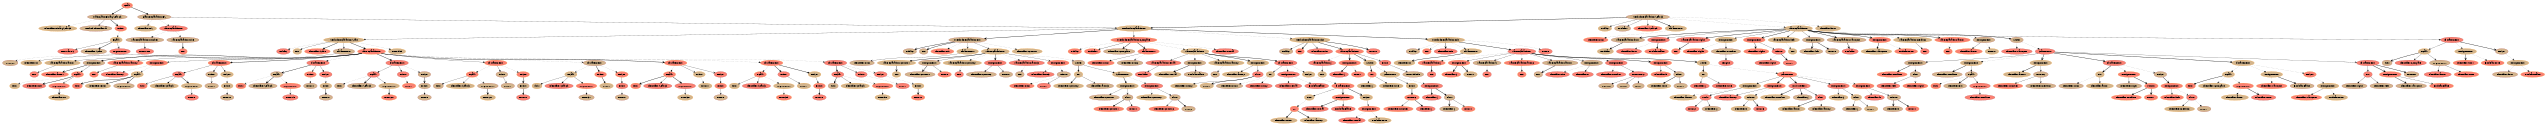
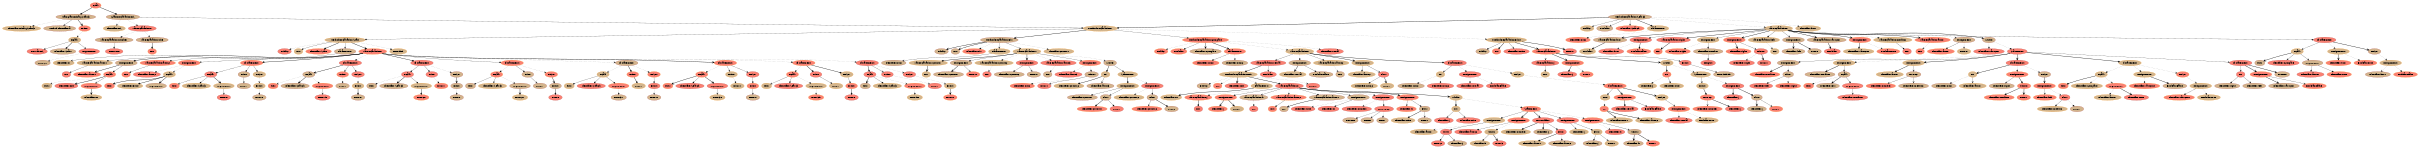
edge "MethodDeclarations:" -> "MethodDeclaration:Init": now "VarDeclaration:retval" -> "MethodDeclaration:Init"
